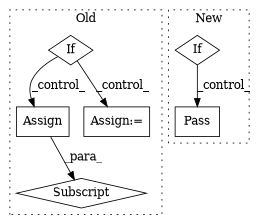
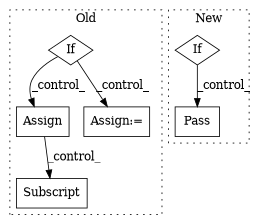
edge "Assign" -> "Subscript": label "_para_" -> "_control_"
node "Subscript": shape diamond -> box
